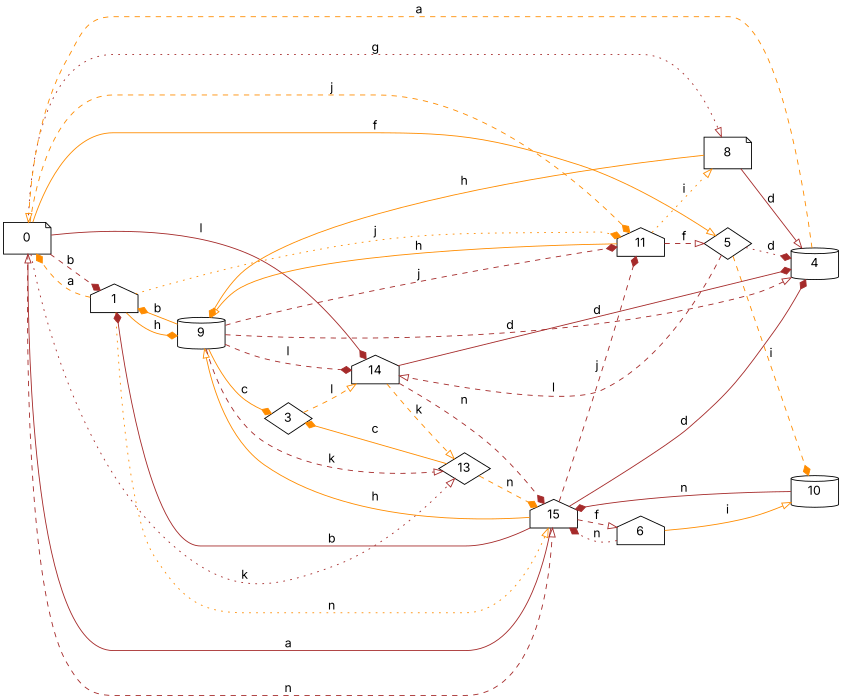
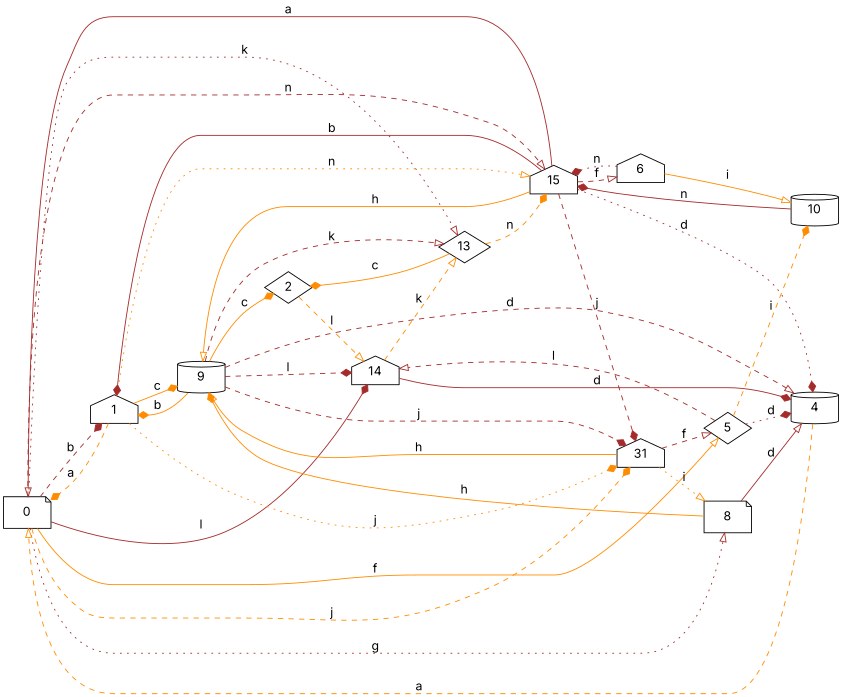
node "11": label "11" -> "31"
edge "1" -> "9": label "h" -> "c"
edge "15" -> "4": style solid -> dotted
node "3": label "3" -> "2"
edge "14" -> "15": removed, label "n"
